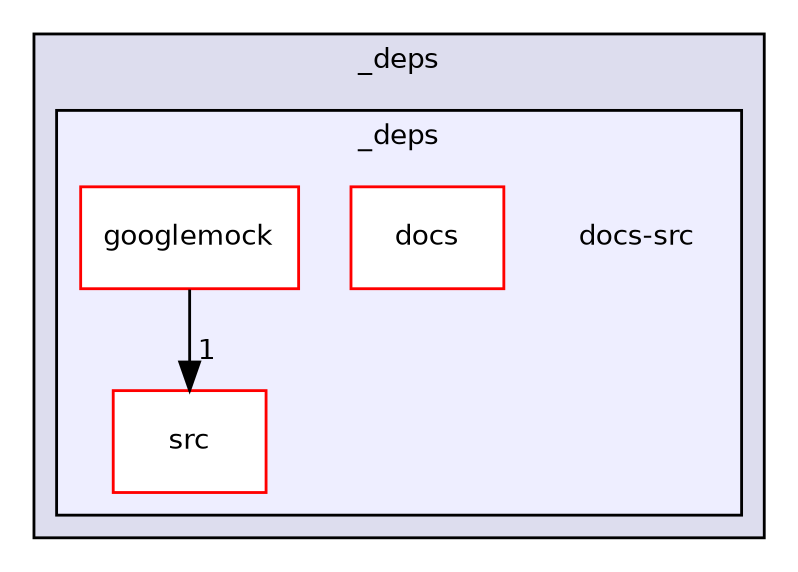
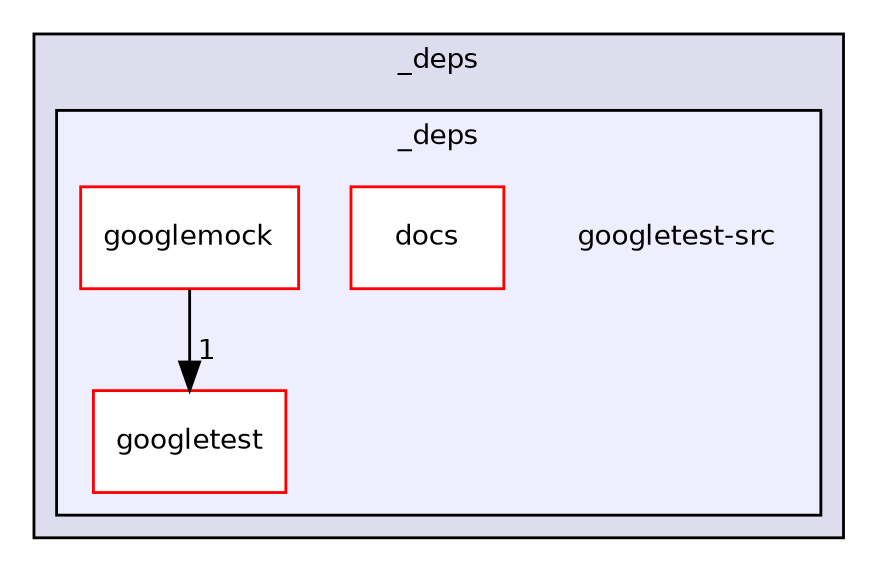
node "docs-src": label "docs-src" -> "googletest-src"
node "src": label "src" -> "googletest"
